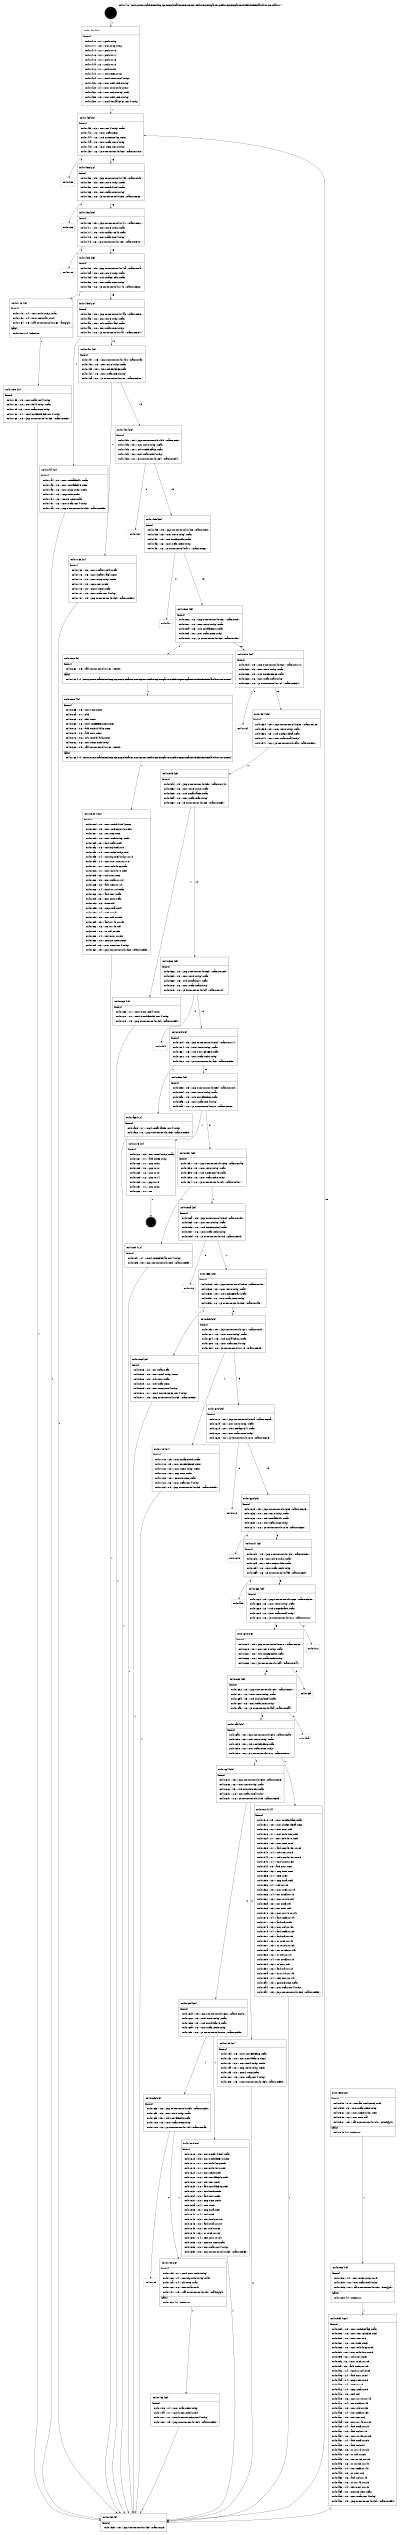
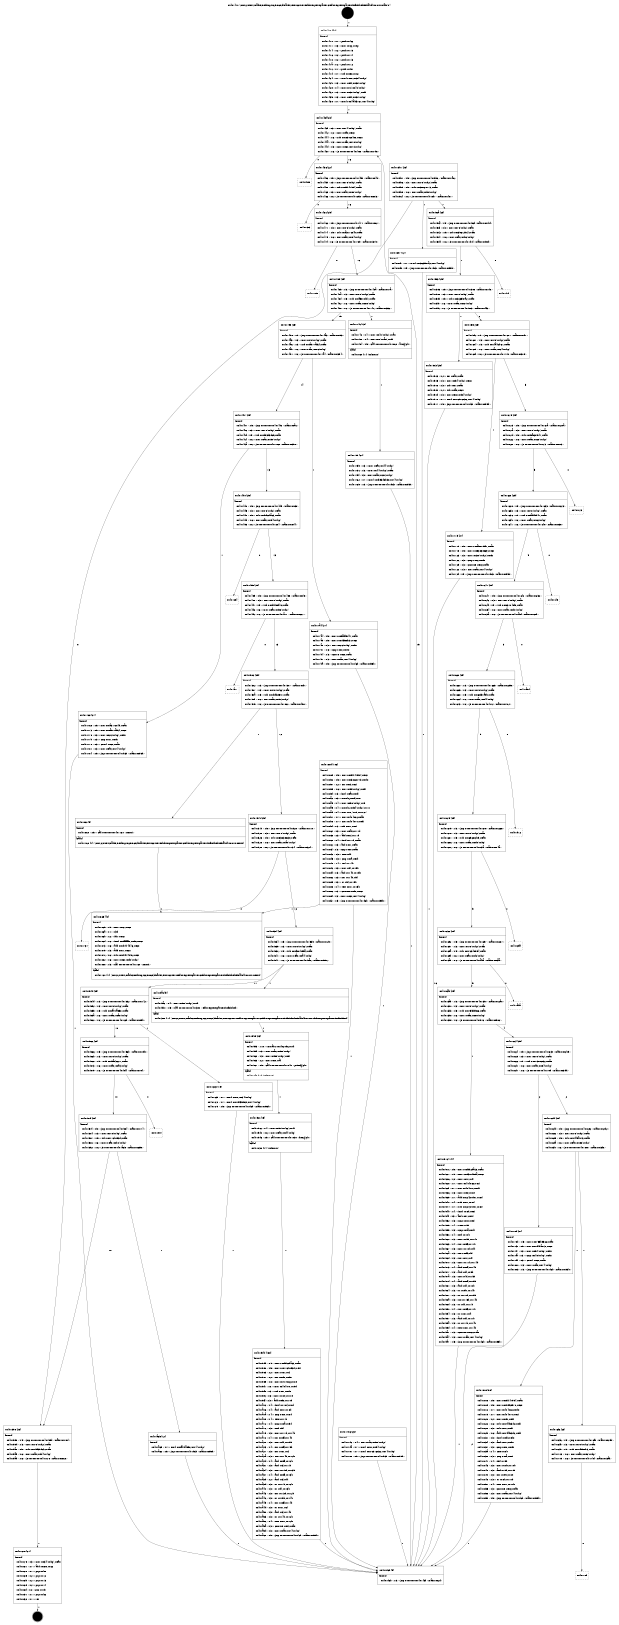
edge "0x401865 [40]" -> "0x40188d [106]": reversed
node "0x4019ac [9]": added
edge "0x401598 [25]" -> "0x4015b1 [25]": reversed
edge "0x401719 [27]" -> "0x401d6b [5]": label " 1" -> " 16"
node "0x4017bf [23]": removed
